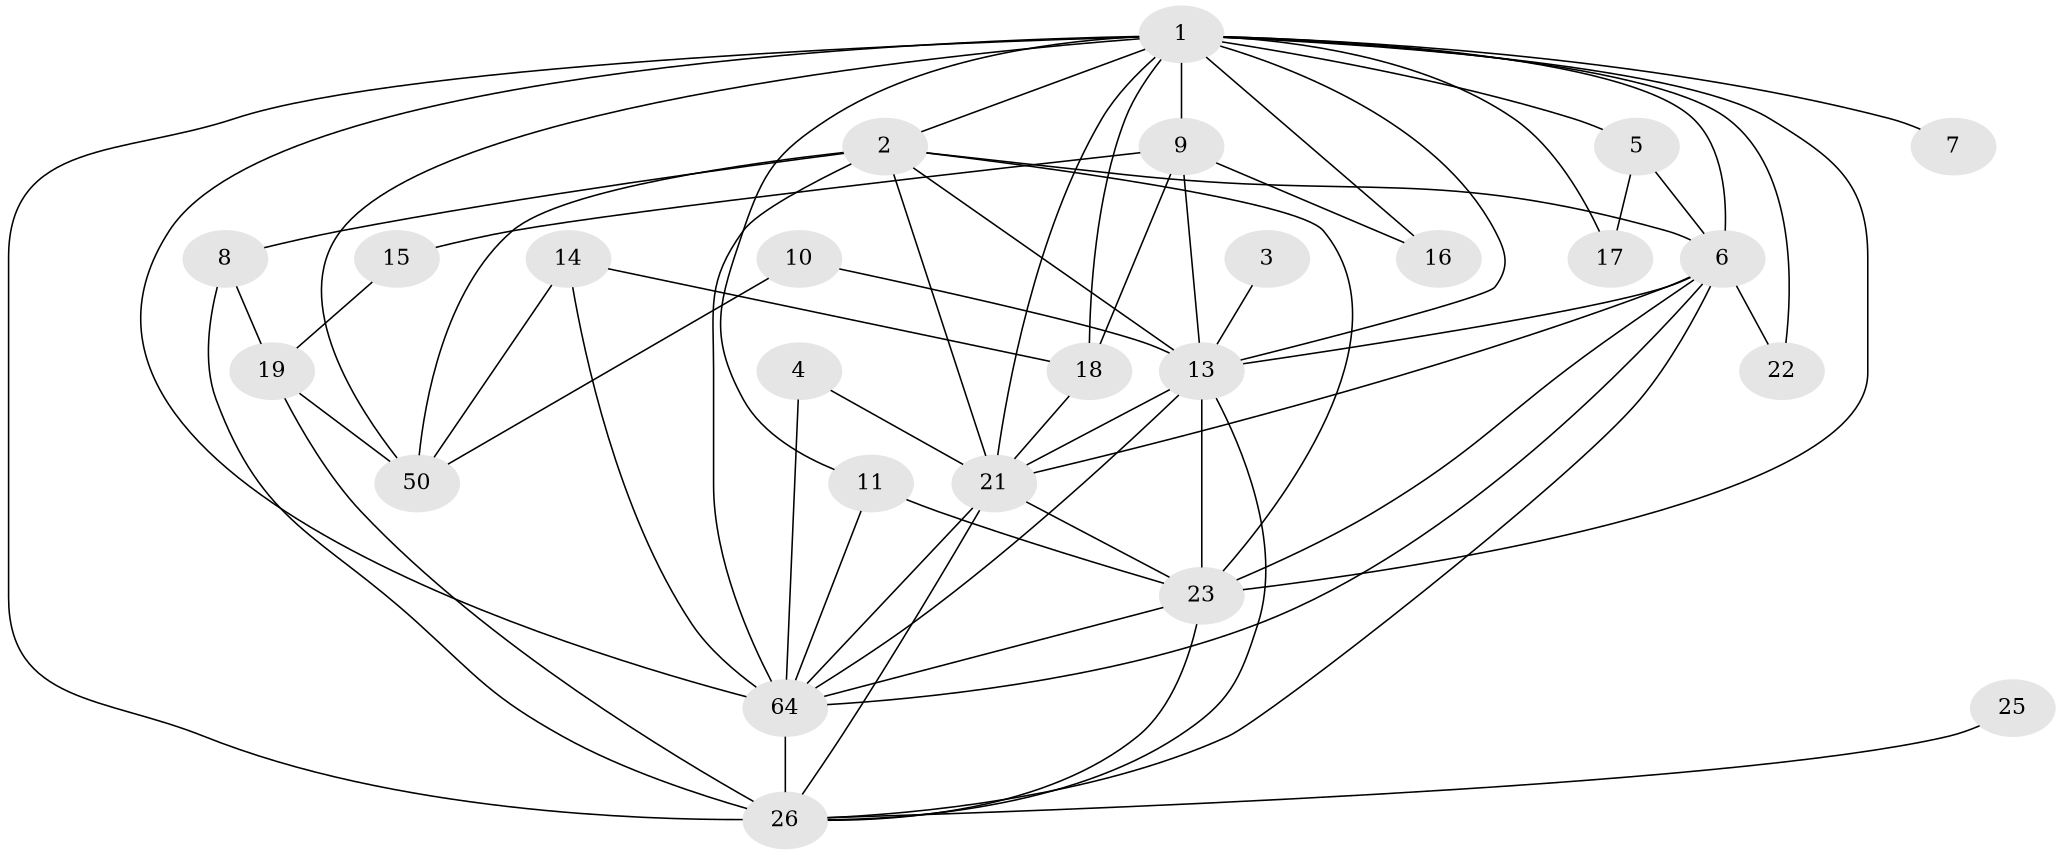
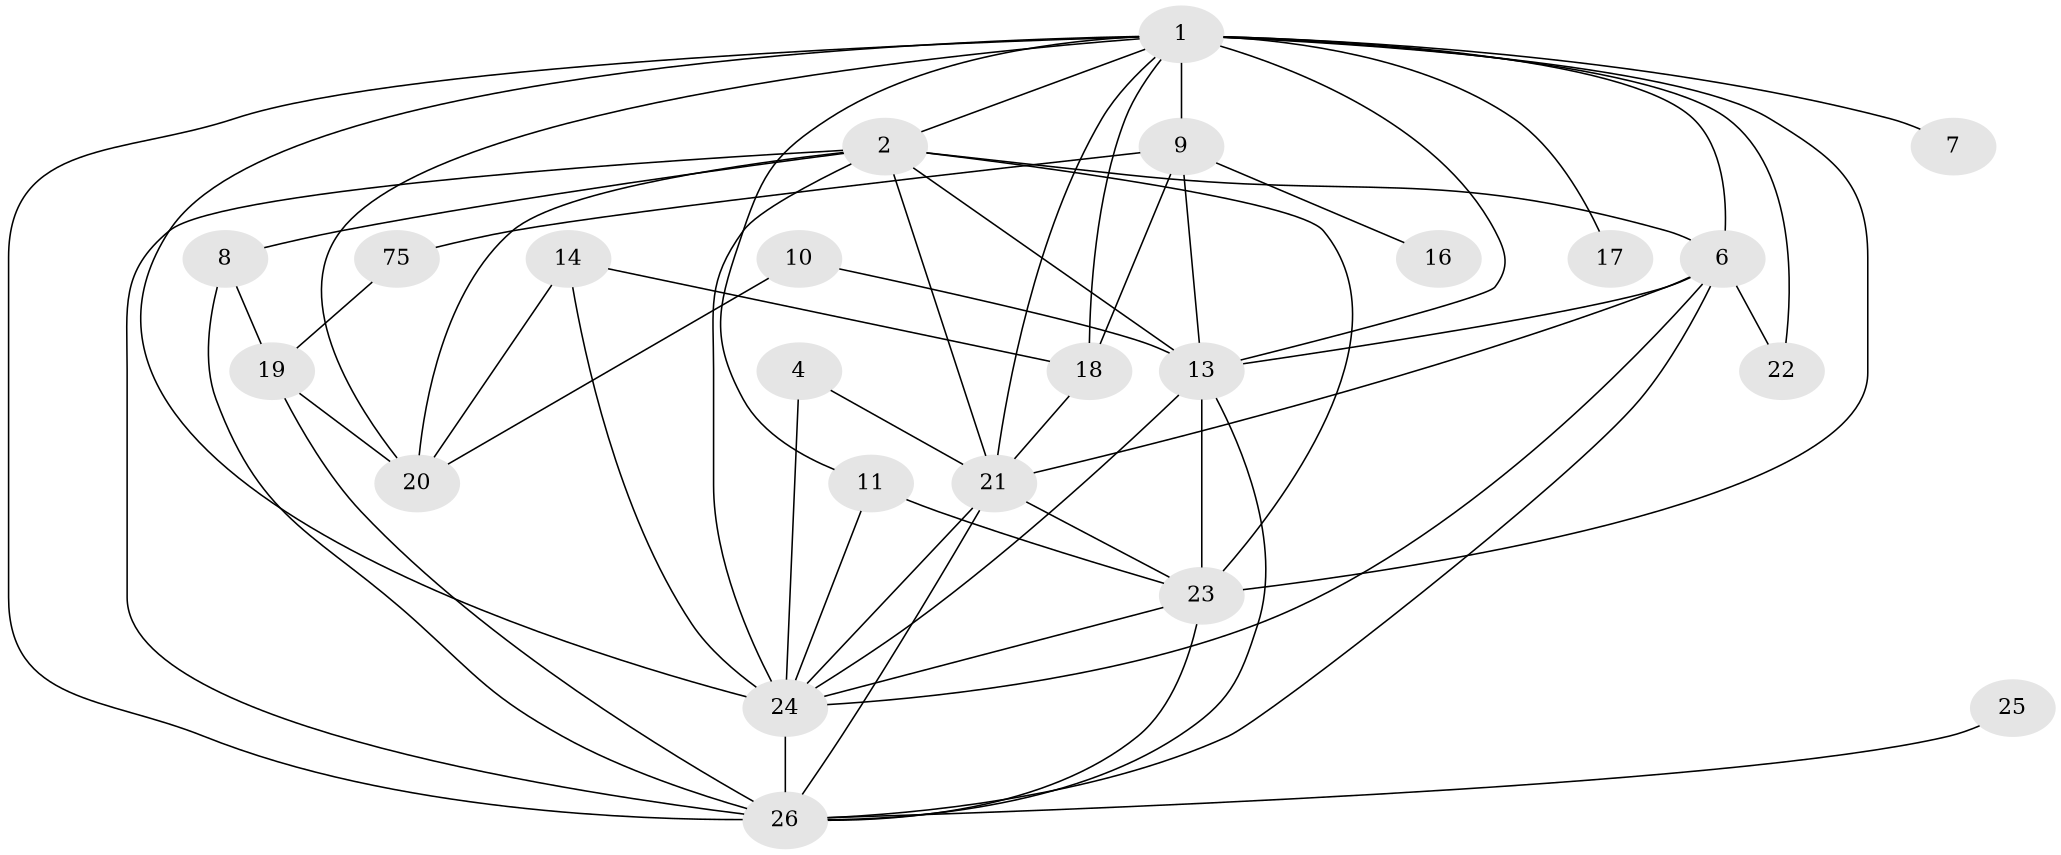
edge "1" -- "16": removed
node "5": removed
node "15": label "15" -> "75"
node "3": removed
edge "2" -- "26": added
edge "13" -- "21": removed
edge "6" -- "23": removed
node "50": label "50" -> "20"
node "64": label "64" -> "24"
